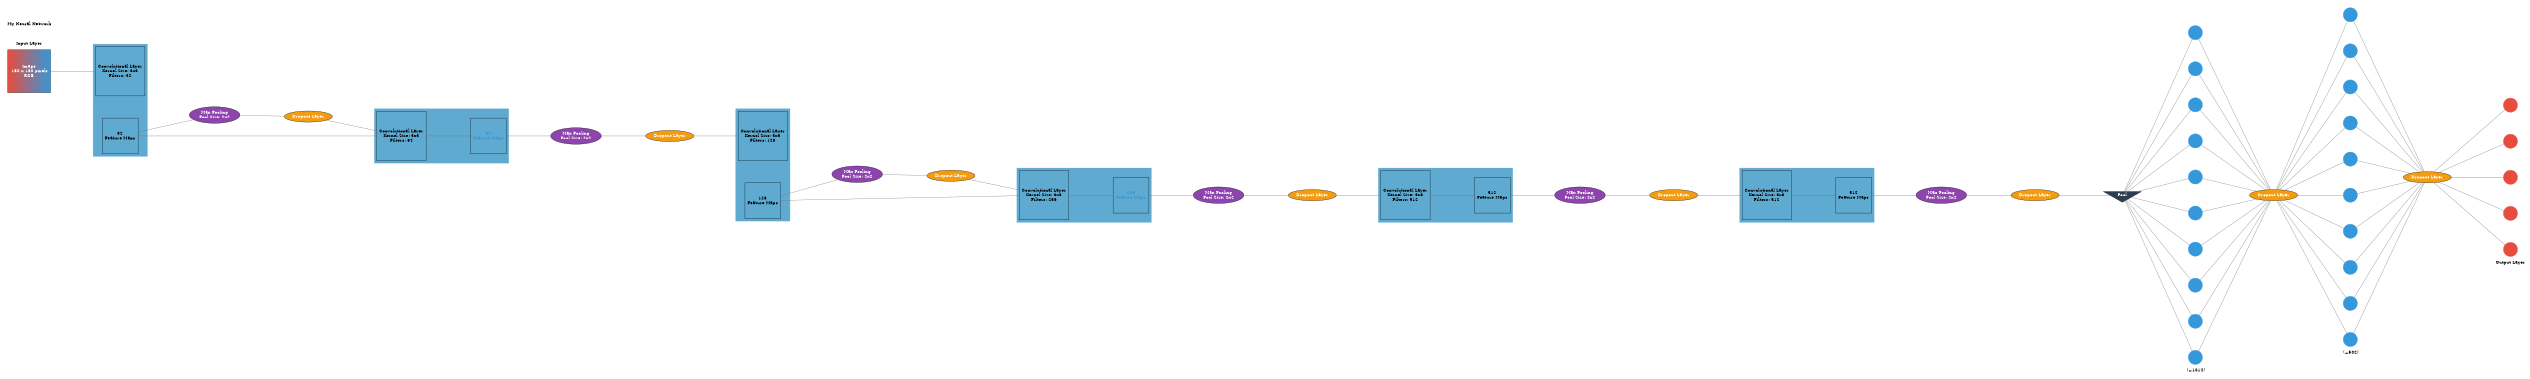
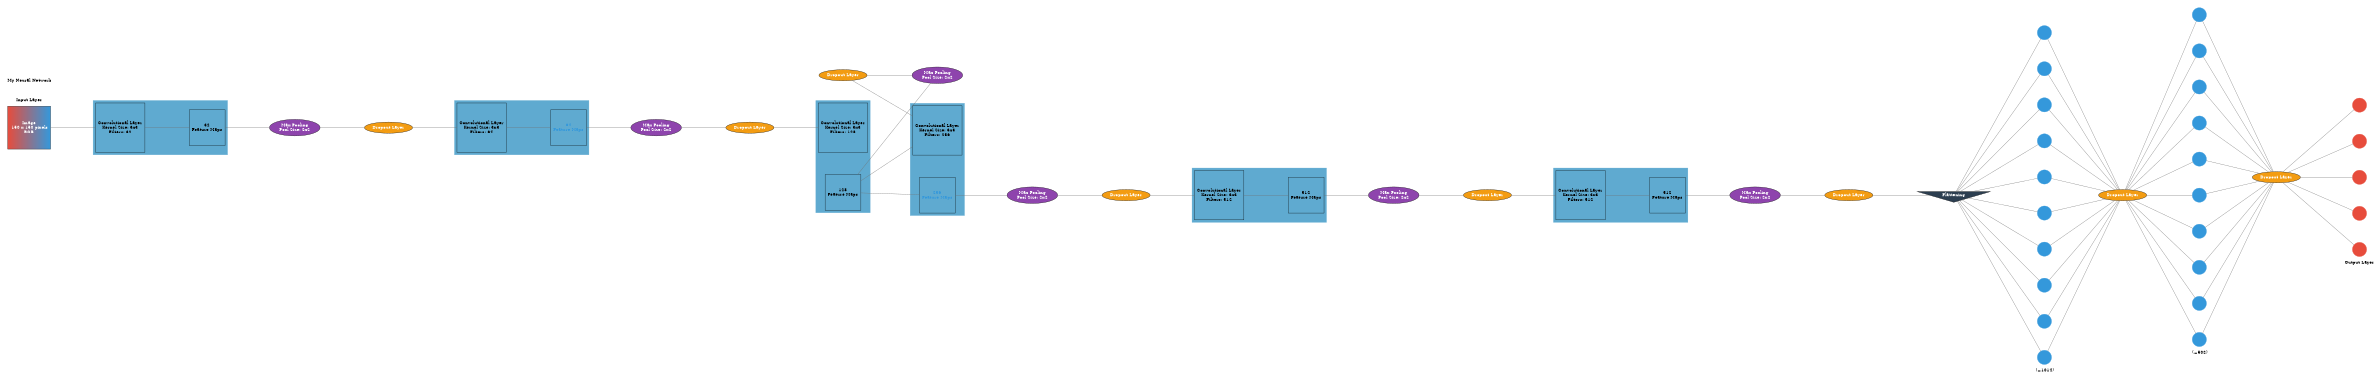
edge "32 Feature Maps" -- "Convolutional Layer Kernel Size: 3x3 Filters: 64": now "32 Feature Maps" -- "Convolutional Layer Kernel Size: 3x3 Filters: 32"
edge "Convolutional Layer Kernel Size: 3x3 Filters: 256" -- "256 Feature Maps": now "128 Feature Maps" -- "256 Feature Maps"
node "Pool": label "Pool" -> "Flattening"
